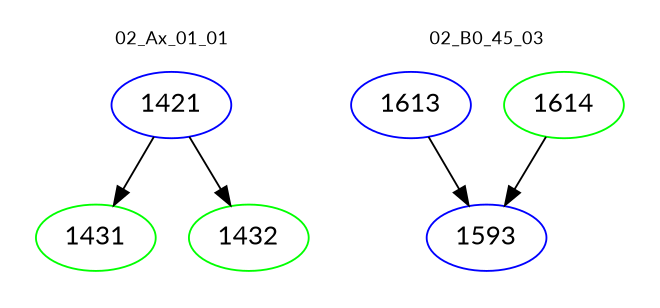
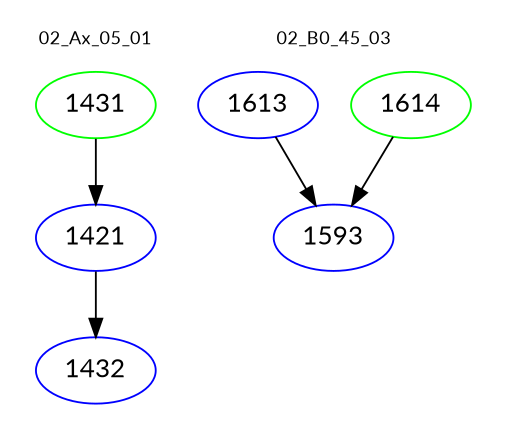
cluster "02_Ax_01_01": label "02_Ax_01_01" -> "02_Ax_05_01"
edge "1421" -> "1431": reversed
node "1432": color green -> blue
